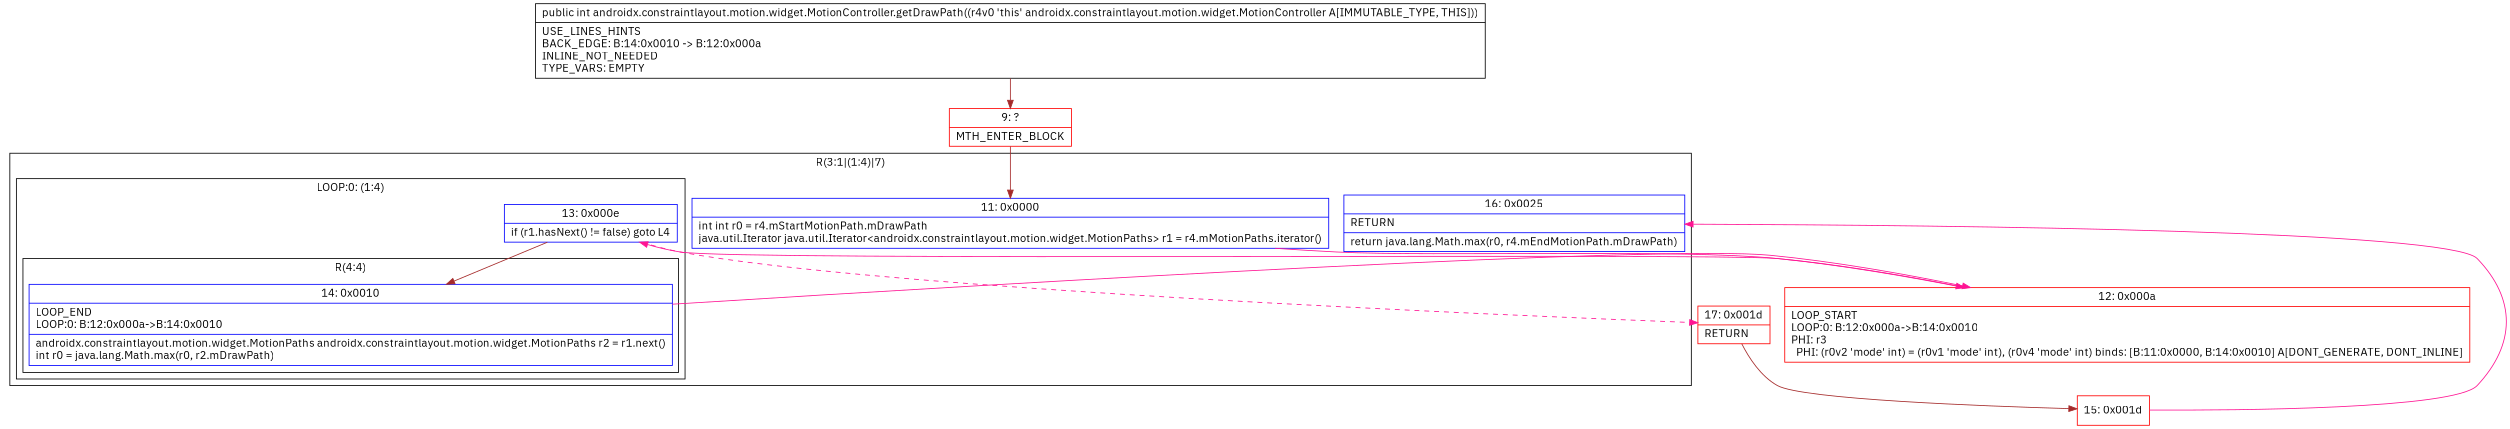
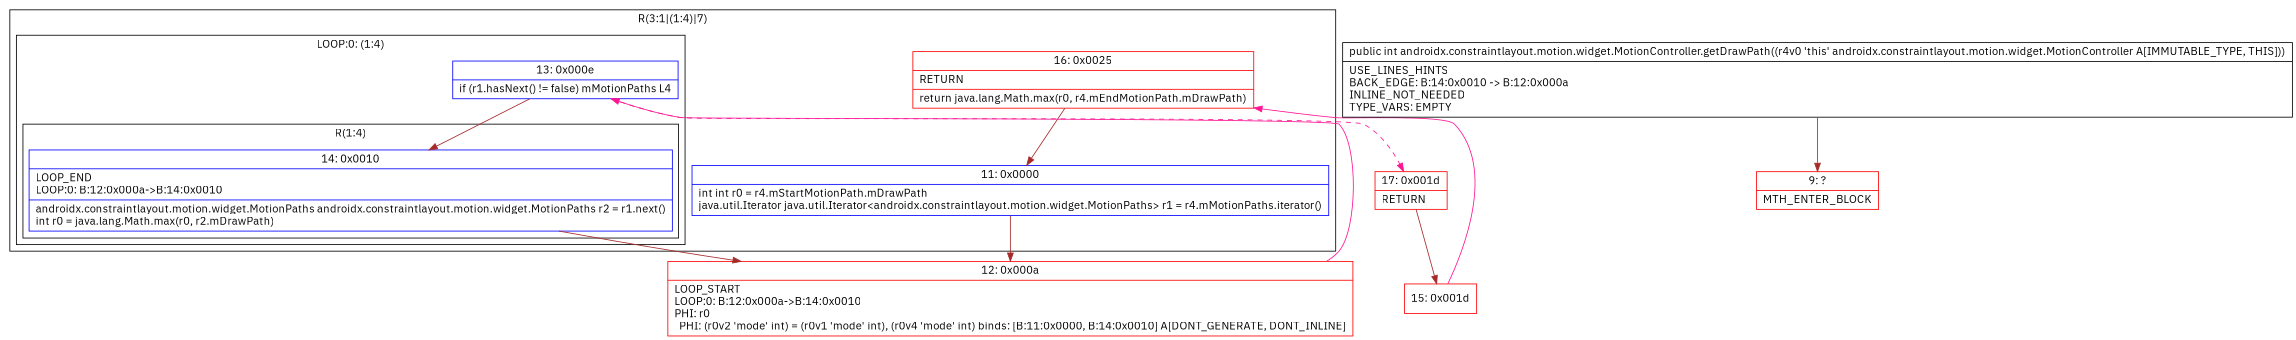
edge "9: ?" -> "11: 0x0000": now "16: 0x0025" -> "11: 0x0000"
node "16: 0x0025": color blue -> red
node "13: 0x000e": text "if (r1.hasNext() != false) goto L4" -> "if (r1.hasNext() != false) mMotionPaths L4"
edge "11: 0x0000" -> "12: 0x000a": color deeppink -> brown
edge "14: 0x0010" -> "12: 0x000a": color deeppink -> brown
cluster "R(4:4)": label "R(4:4)" -> "R(1:4)"
node "12: 0x000a": text "PHI: r3" -> "PHI: r0"
